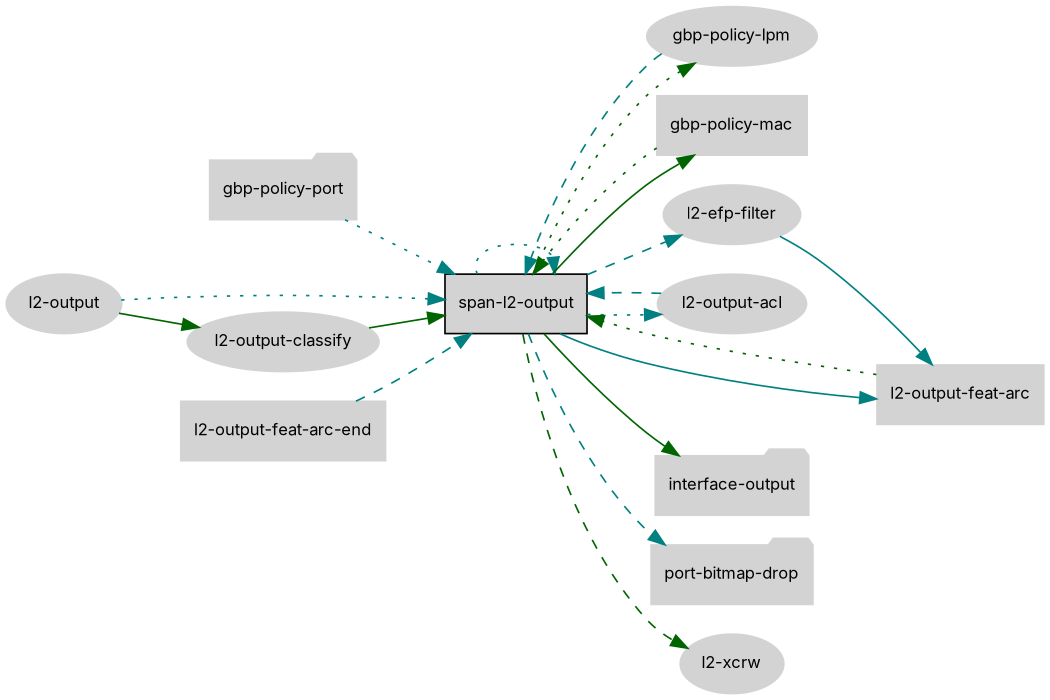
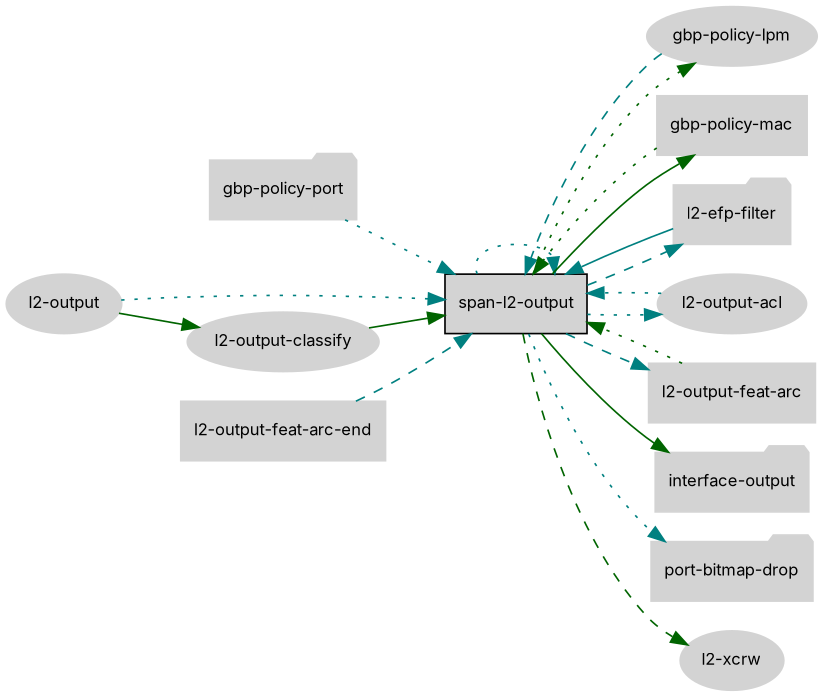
node "l2-efp-filter": shape ellipse -> folder
edge "l2-efp-filter" -> "l2-output-feat-arc": now "l2-efp-filter" -> "span-l2-output"
edge "l2-output-acl" -> "span-l2-output": style dashed -> dotted
edge "span-l2-output" -> "l2-output-feat-arc": style solid -> dashed
edge "span-l2-output" -> "port-bitmap-drop": style dashed -> dotted
